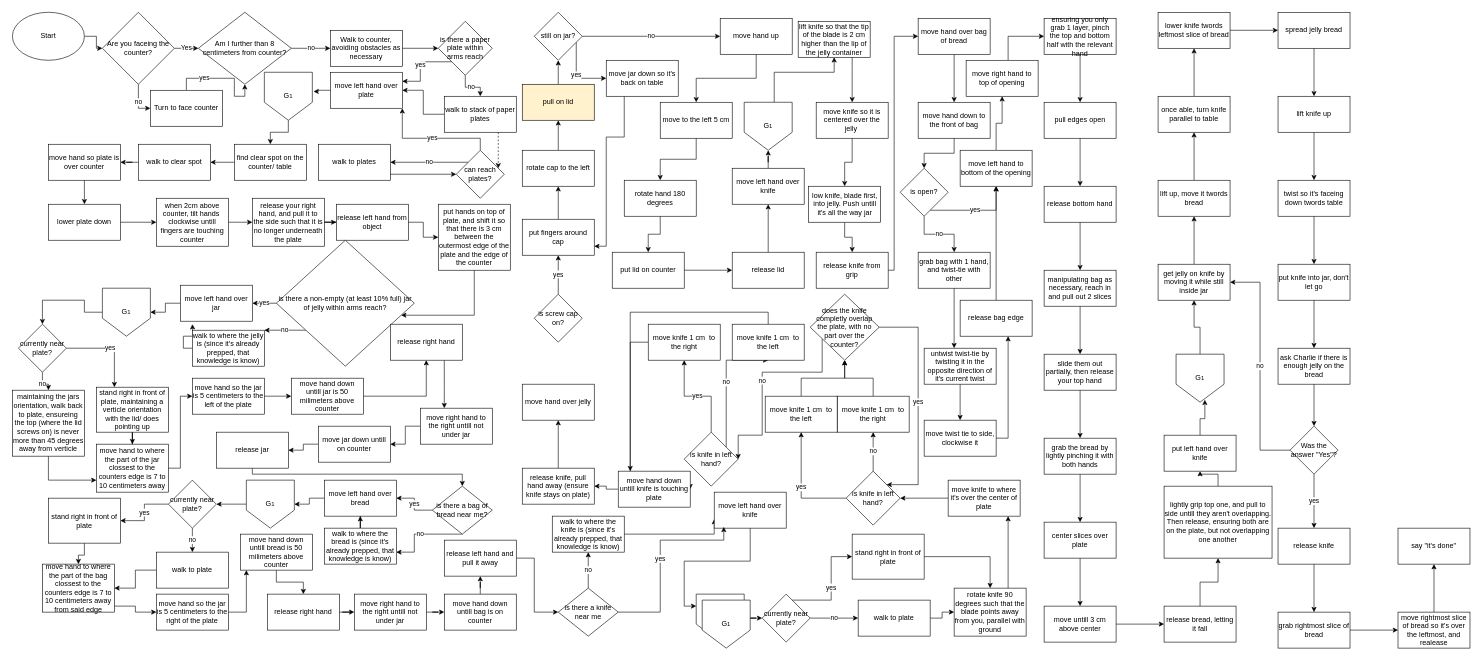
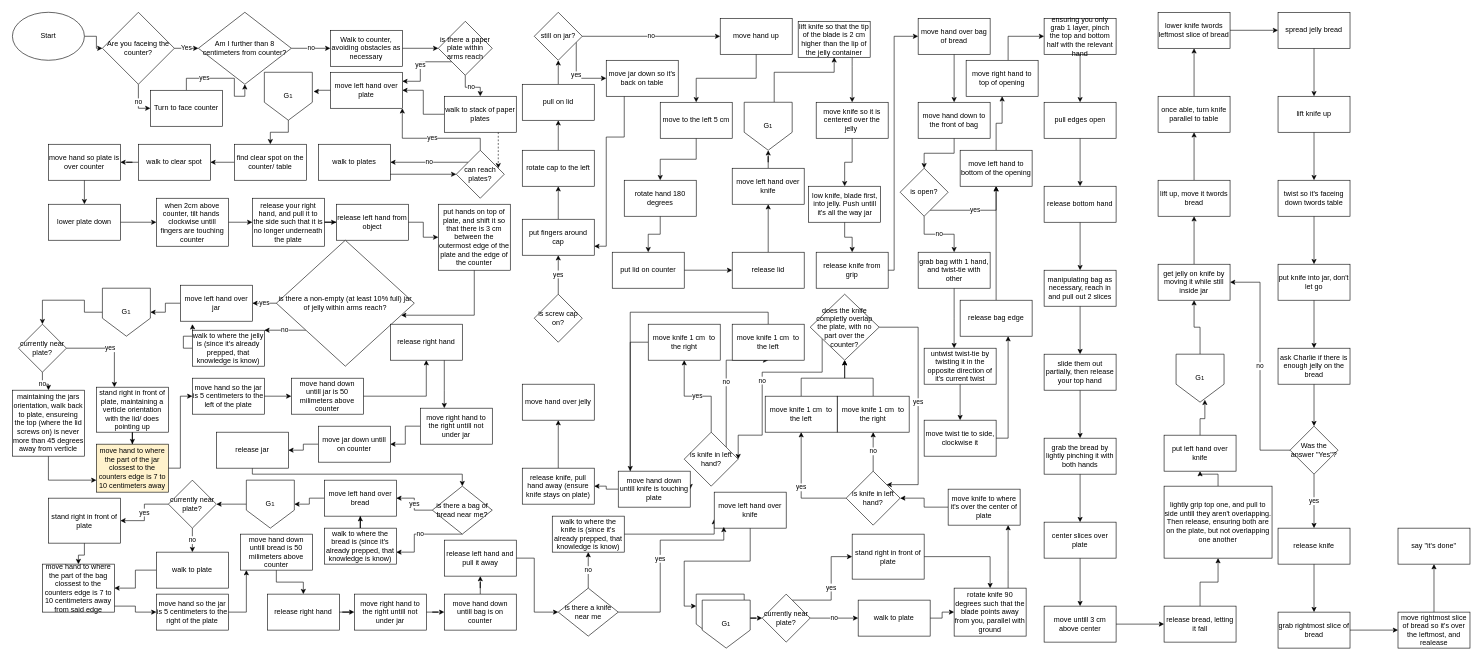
node "pull on lid": fillcolor #fff2cc -> #ffffff
node "move hand to where the part of the jar clossest to the counters edge is 7 to 10 centimeters away": fillcolor #ffffff -> #fff2cc
node "move knife to where it's over the center of plate": moved (984, 498) -> (984, 507)
